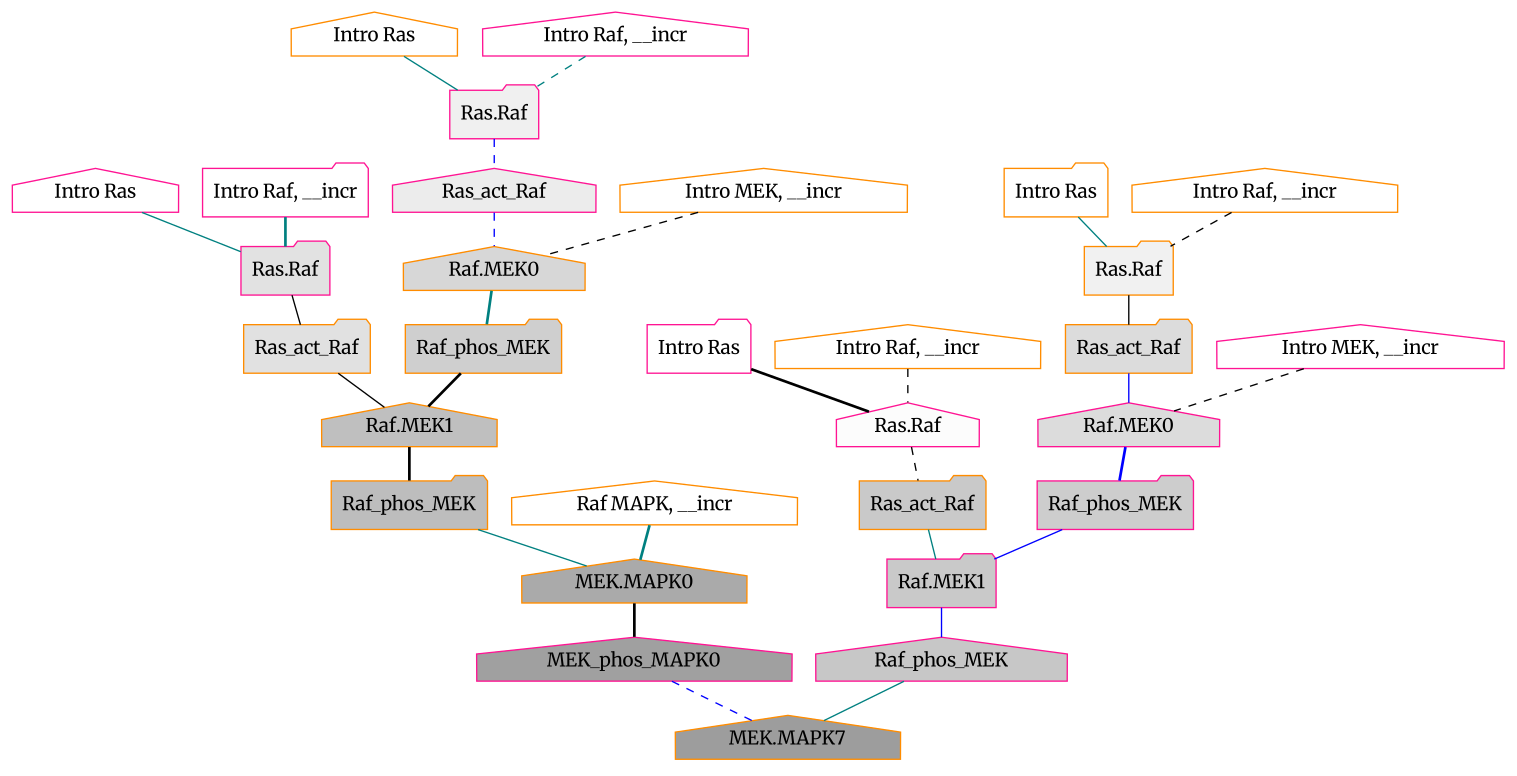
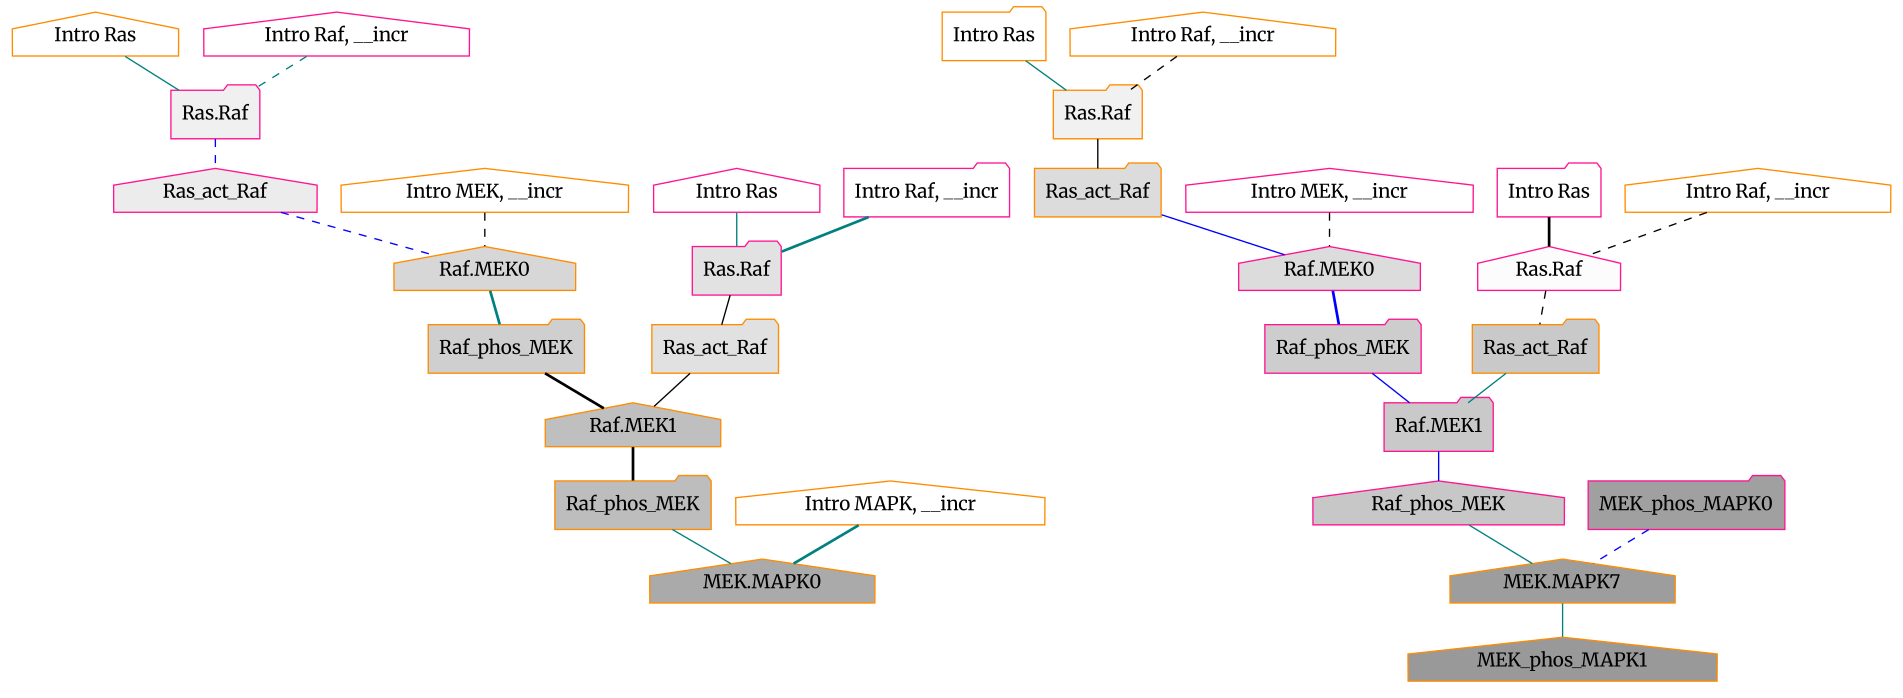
node "Raf MAPK, __incr": label "Raf MAPK, __incr" -> "Intro MAPK, __incr"
edge "MEK.MAPK0" -- "MEK_phos_MAPK0": removed
node "MEK_phos_MAPK0": shape house -> folder
node "MEK_phos_MAPK1": added
